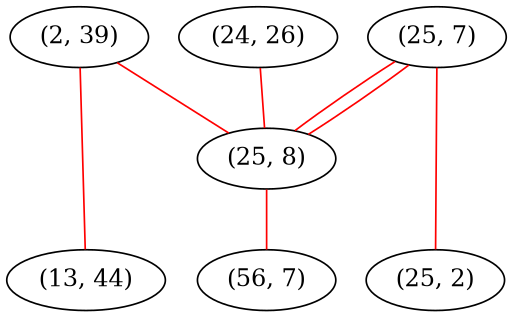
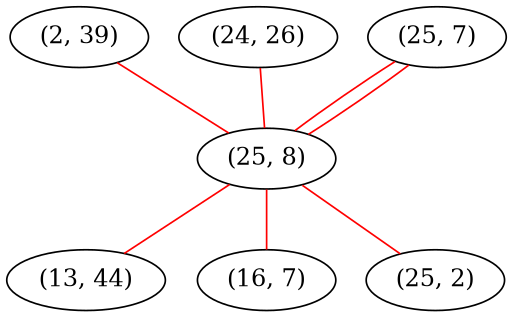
edge "(2, 39)" -- "(13, 44)": now "(25, 8)" -- "(13, 44)"
edge "(25, 7)" -- "(25, 2)": now "(25, 8)" -- "(25, 2)"
node "(56, 7)": label "(56, 7)" -> "(16, 7)"
